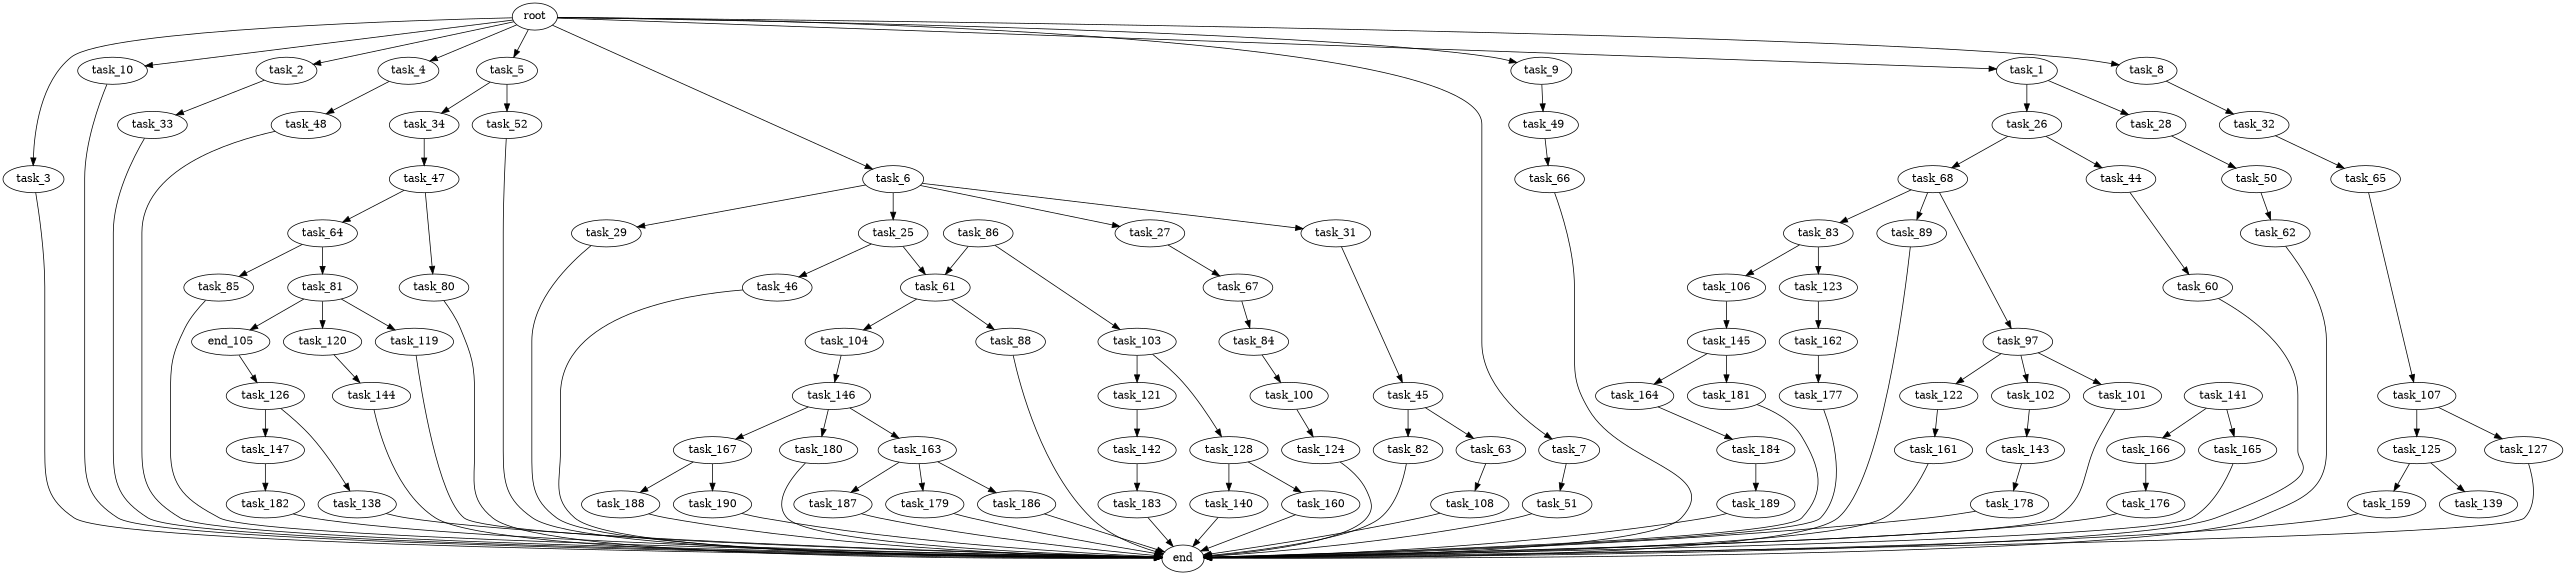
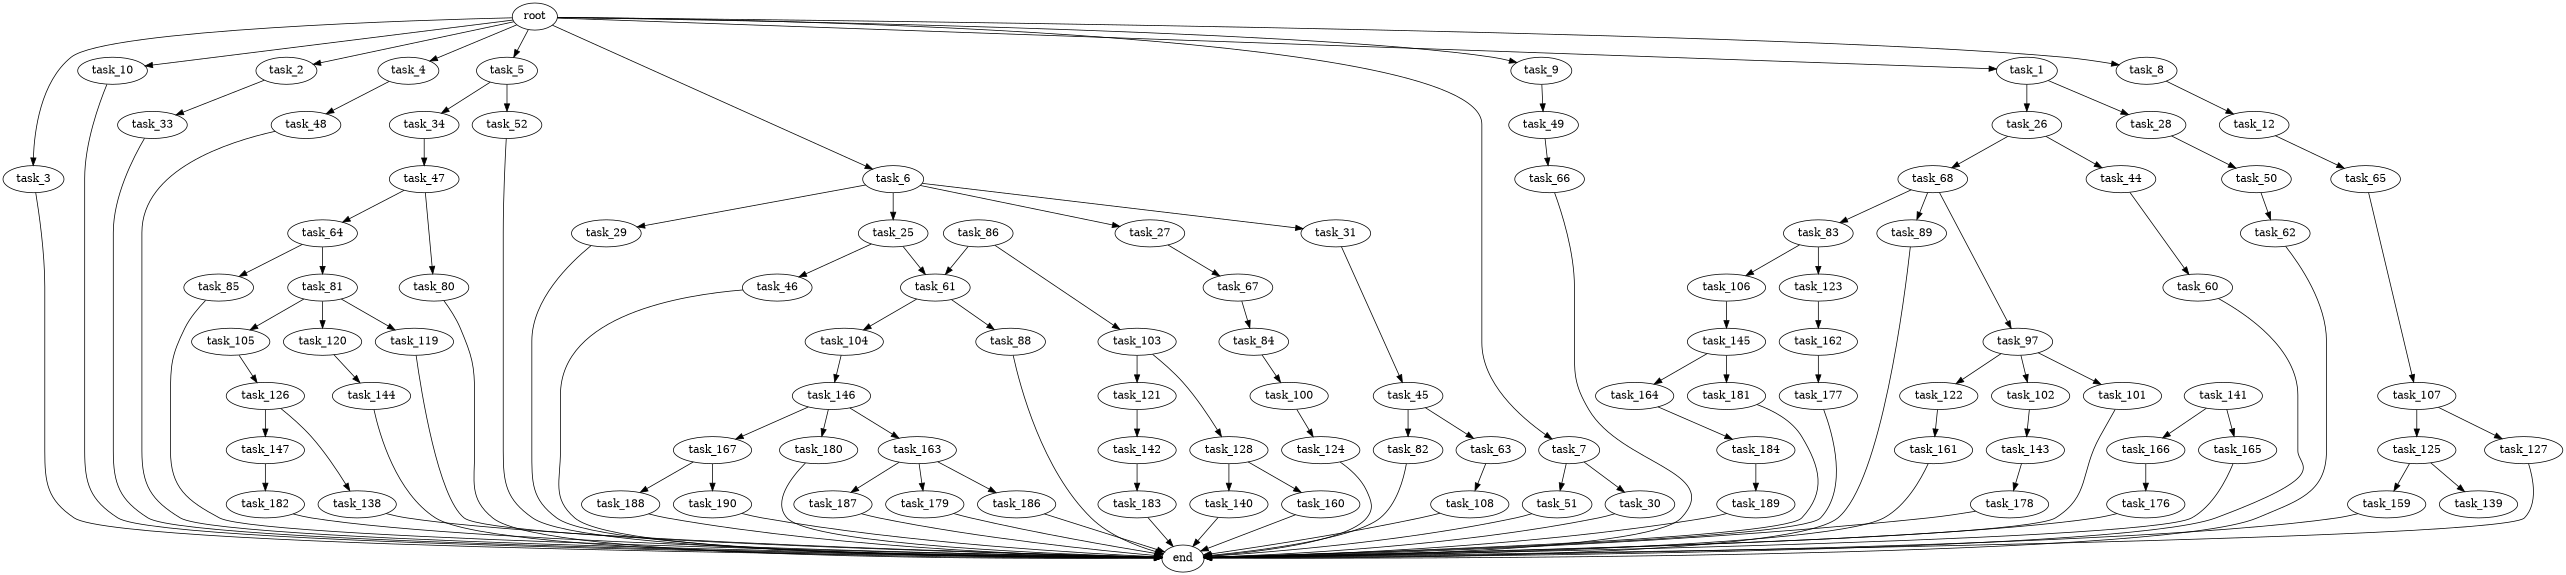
node "task_32": label "task_32" -> "task_12"
node "end_105": label "end_105" -> "task_105"
node "task_30": added
